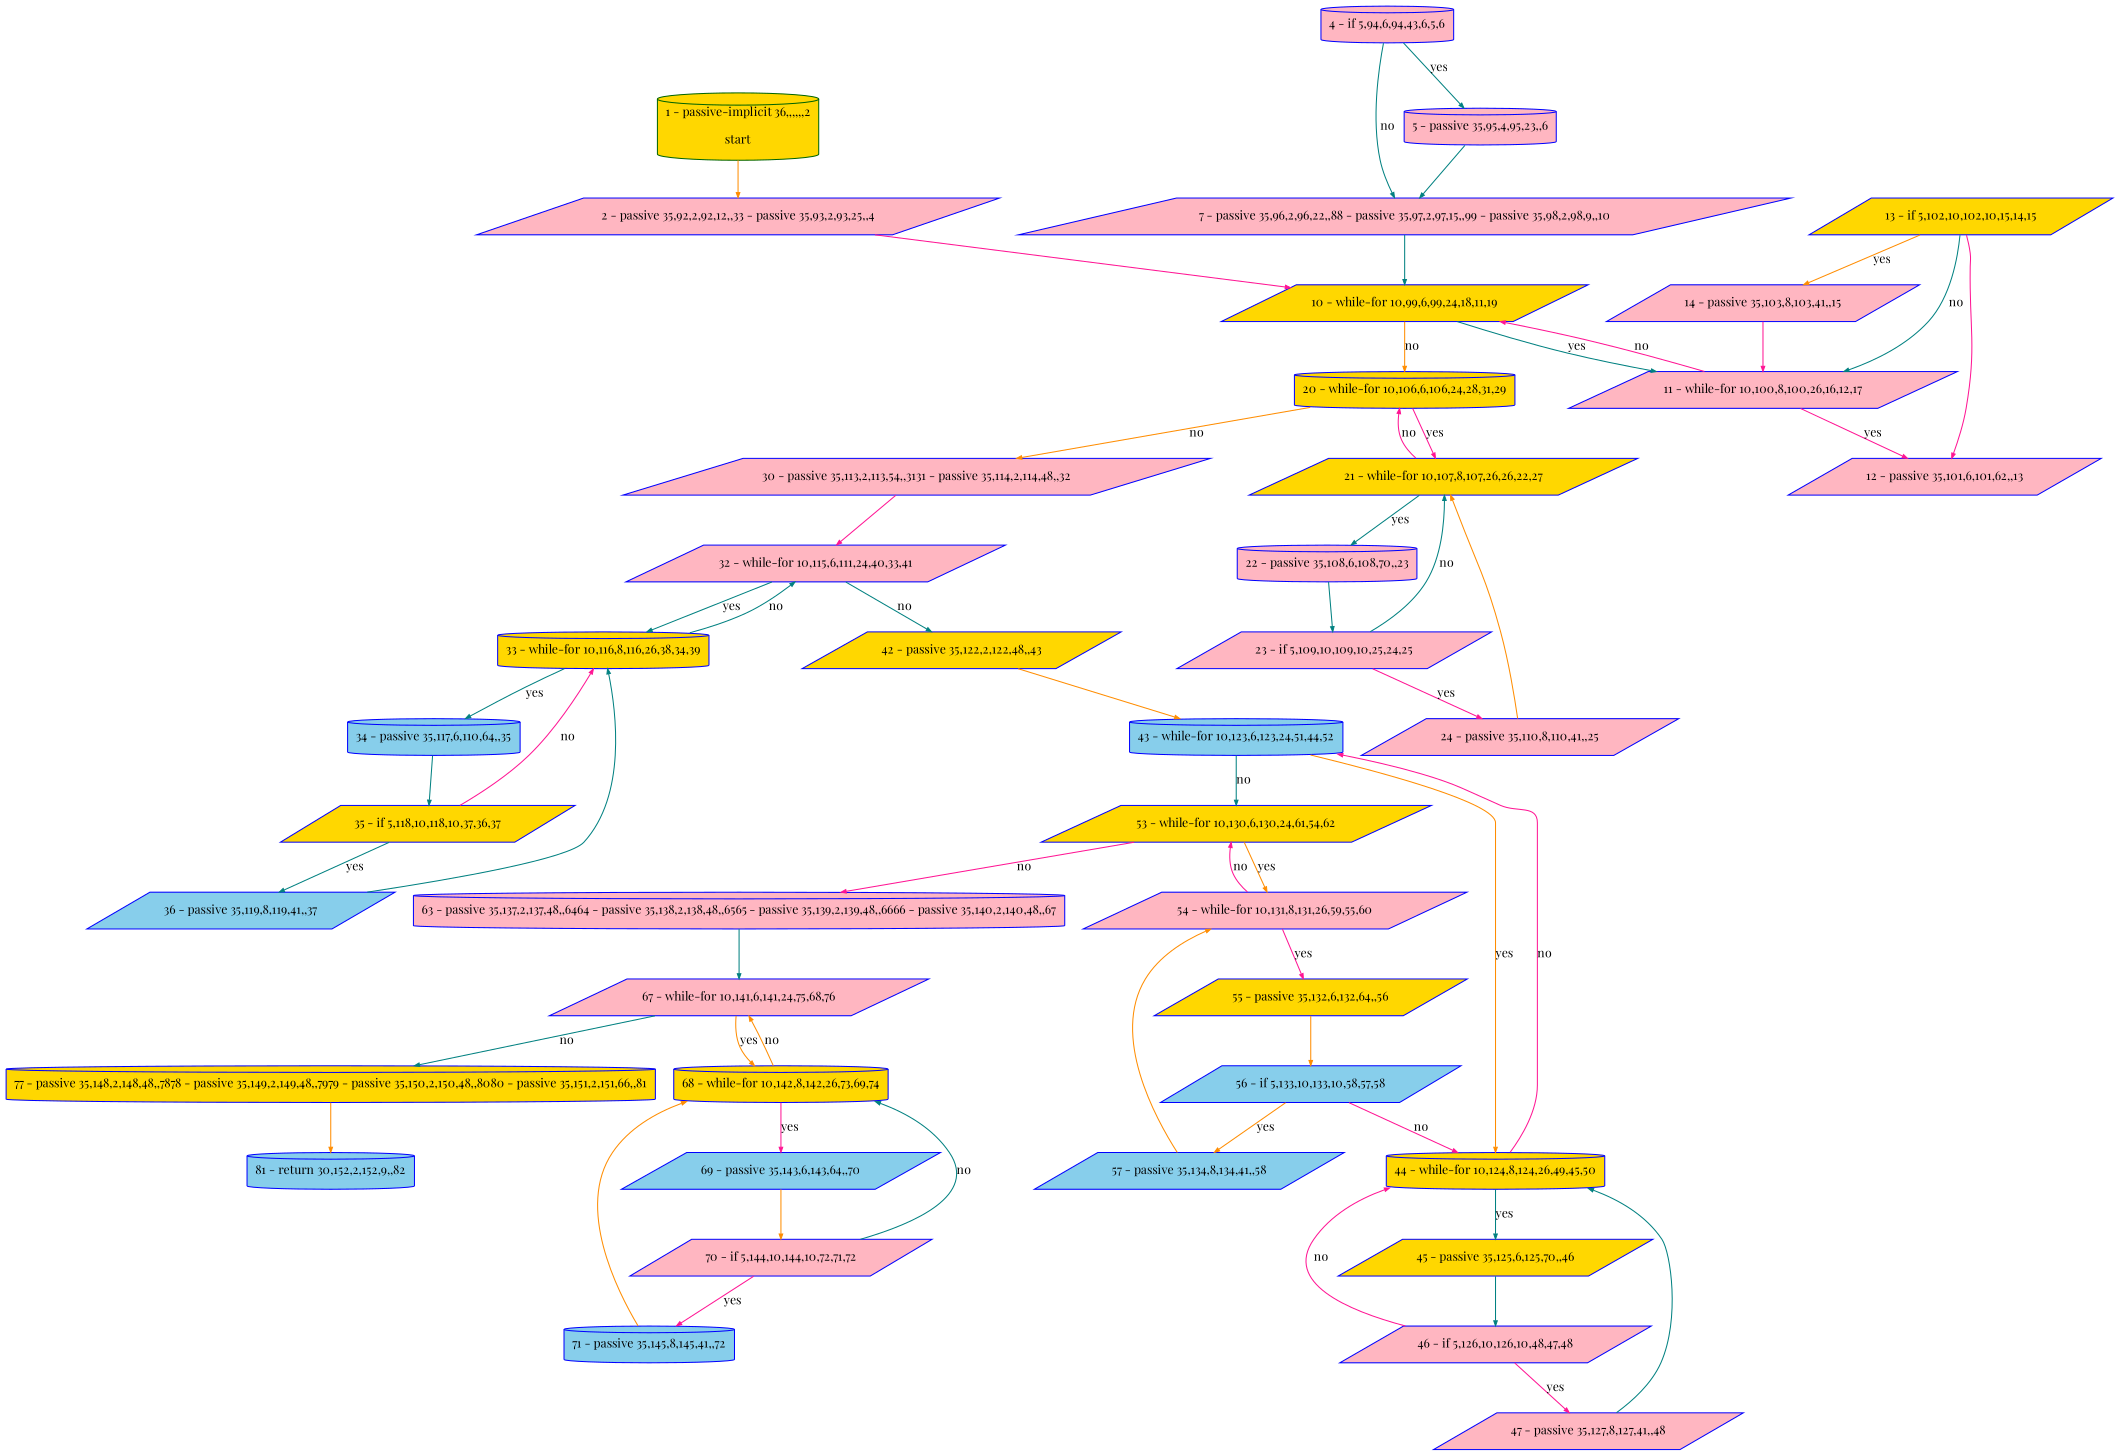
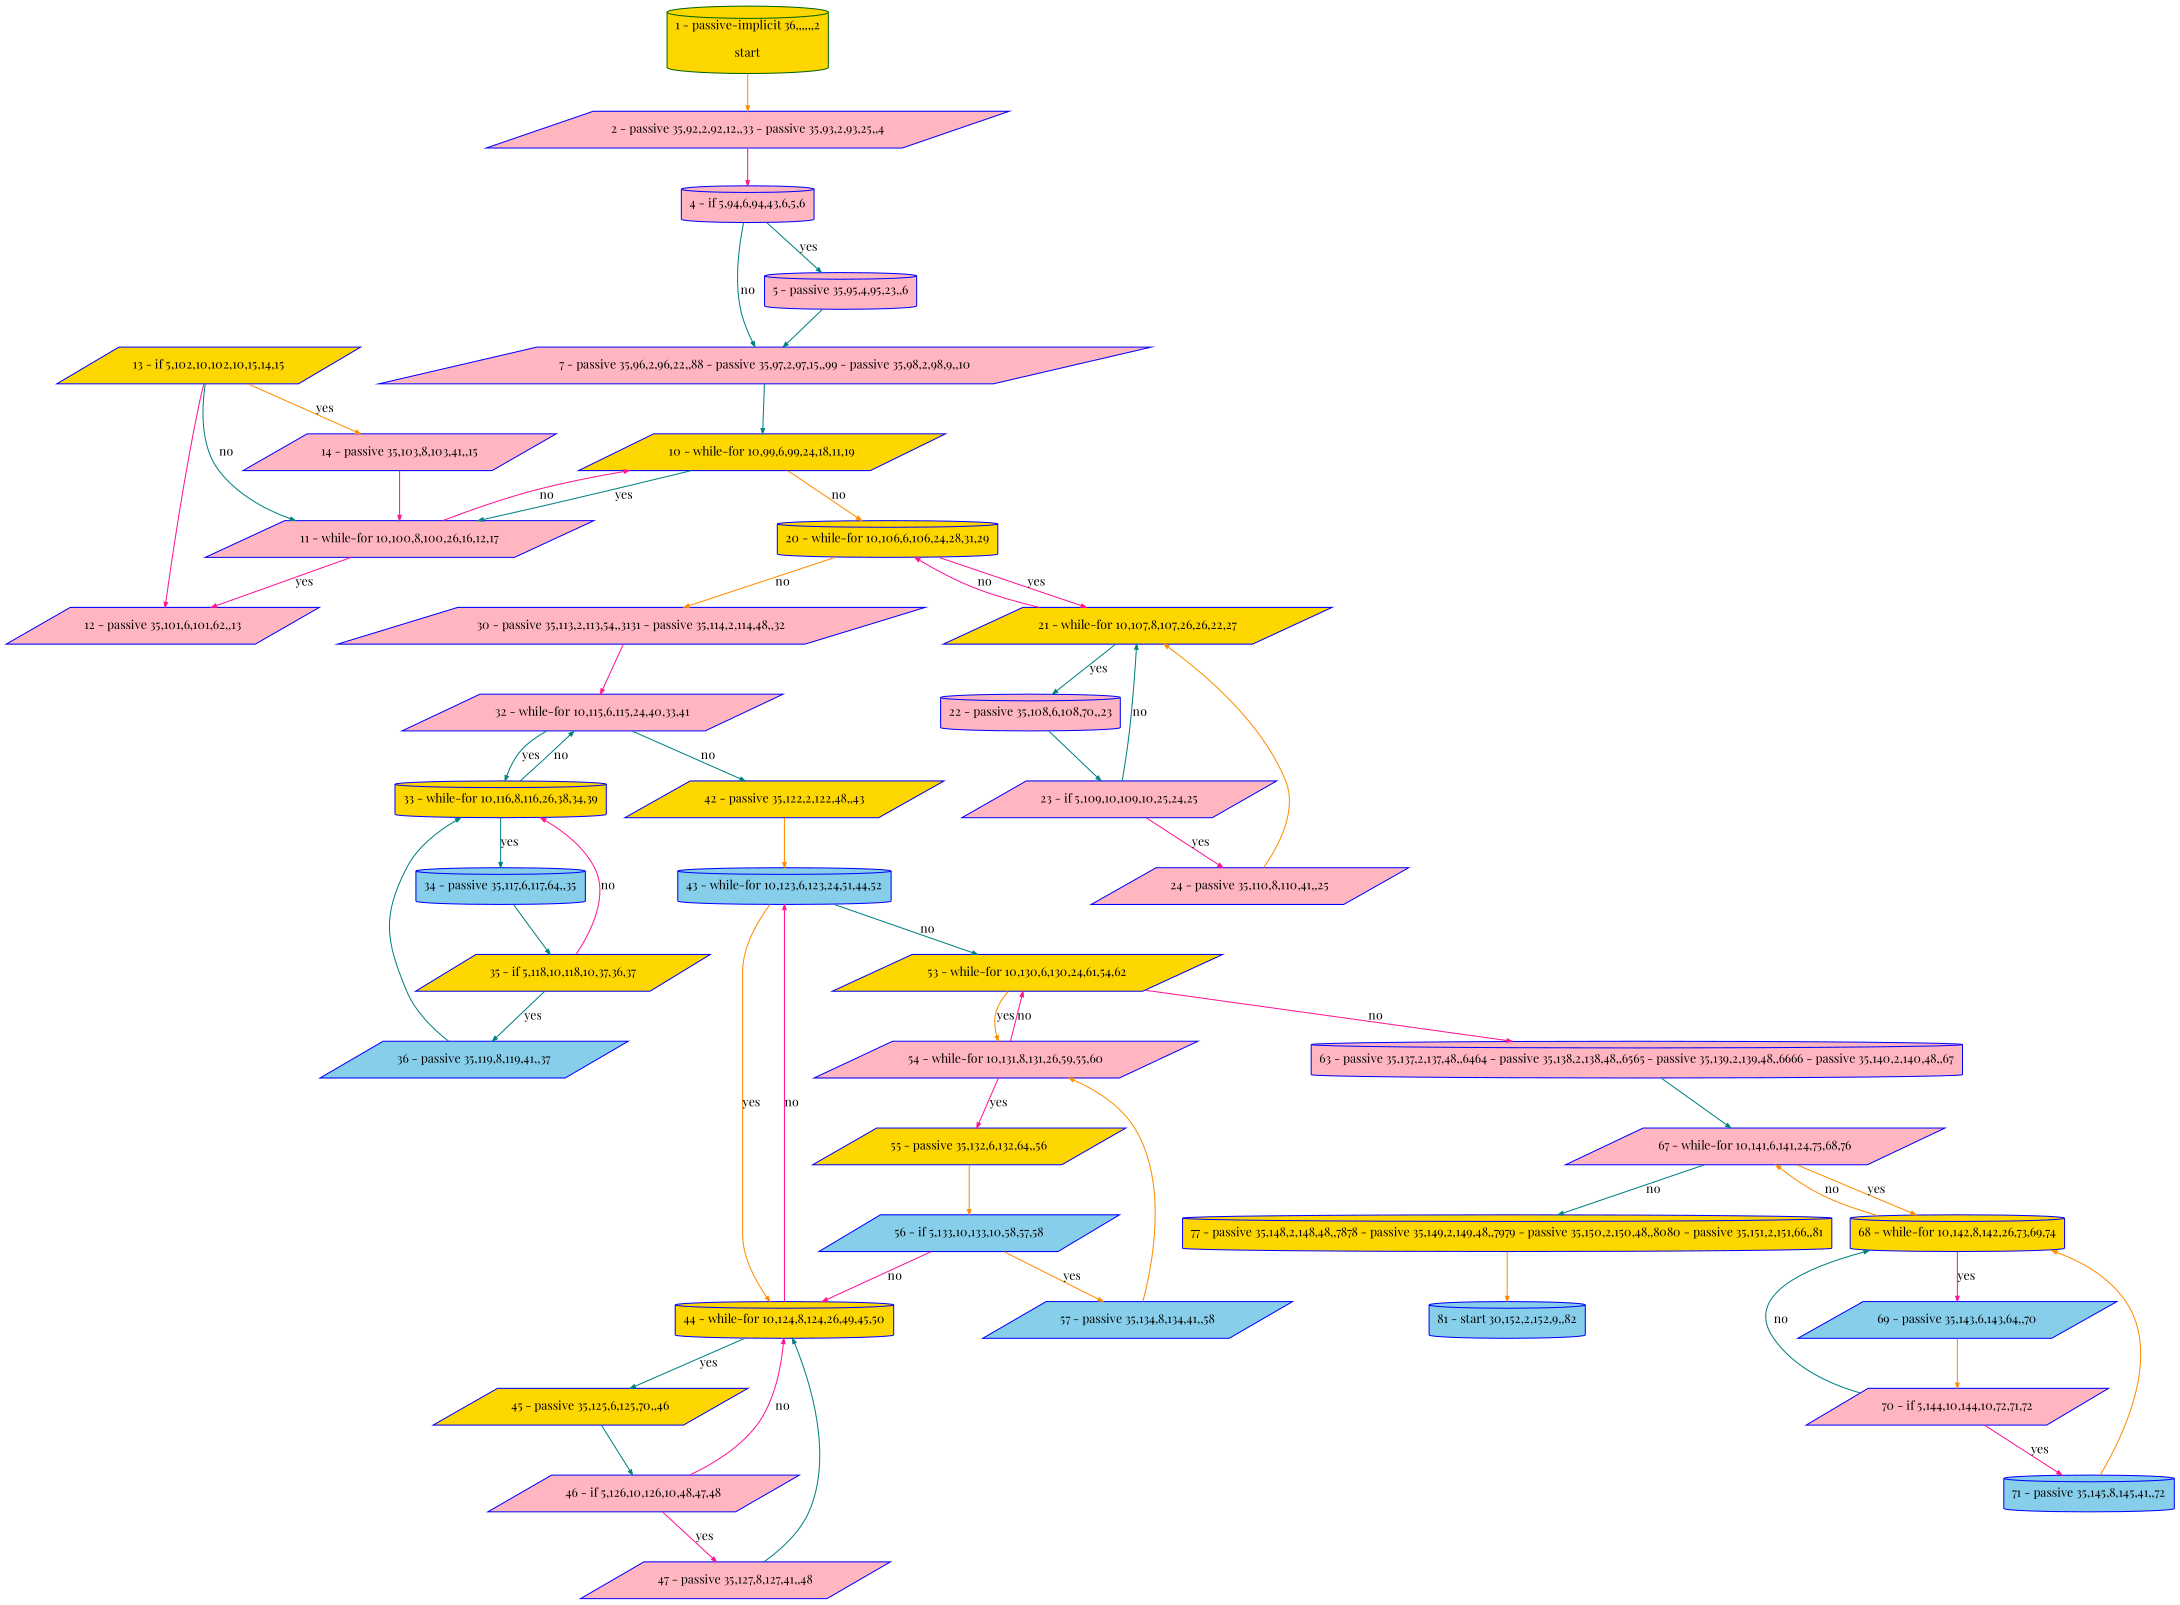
edge "2 - passive 35,92,2,92,12,,33 - passive 35,93,2,93,25,,4" -> "10 - while-for 10,99,6,99,24,18,11,19": now "2 - passive 35,92,2,92,12,,33 - passive 35,93,2,93,25,,4" -> "4 - if 5,94,6,94,43,6,5,6"
node "32 - while-for 10,115,6,111,24,40,33,41": label "32 - while-for 10,115,6,111,24,40,33,41" -> "32 - while-for 10,115,6,115,24,40,33,41"
node "34 - passive 35,117,6,110,64,,35": label "34 - passive 35,117,6,110,64,,35" -> "34 - passive 35,117,6,117,64,,35"
node "81 - return 30,152,2,152,9,,82": label "81 - return 30,152,2,152,9,,82" -> "81 - start 30,152,2,152,9,,82"
